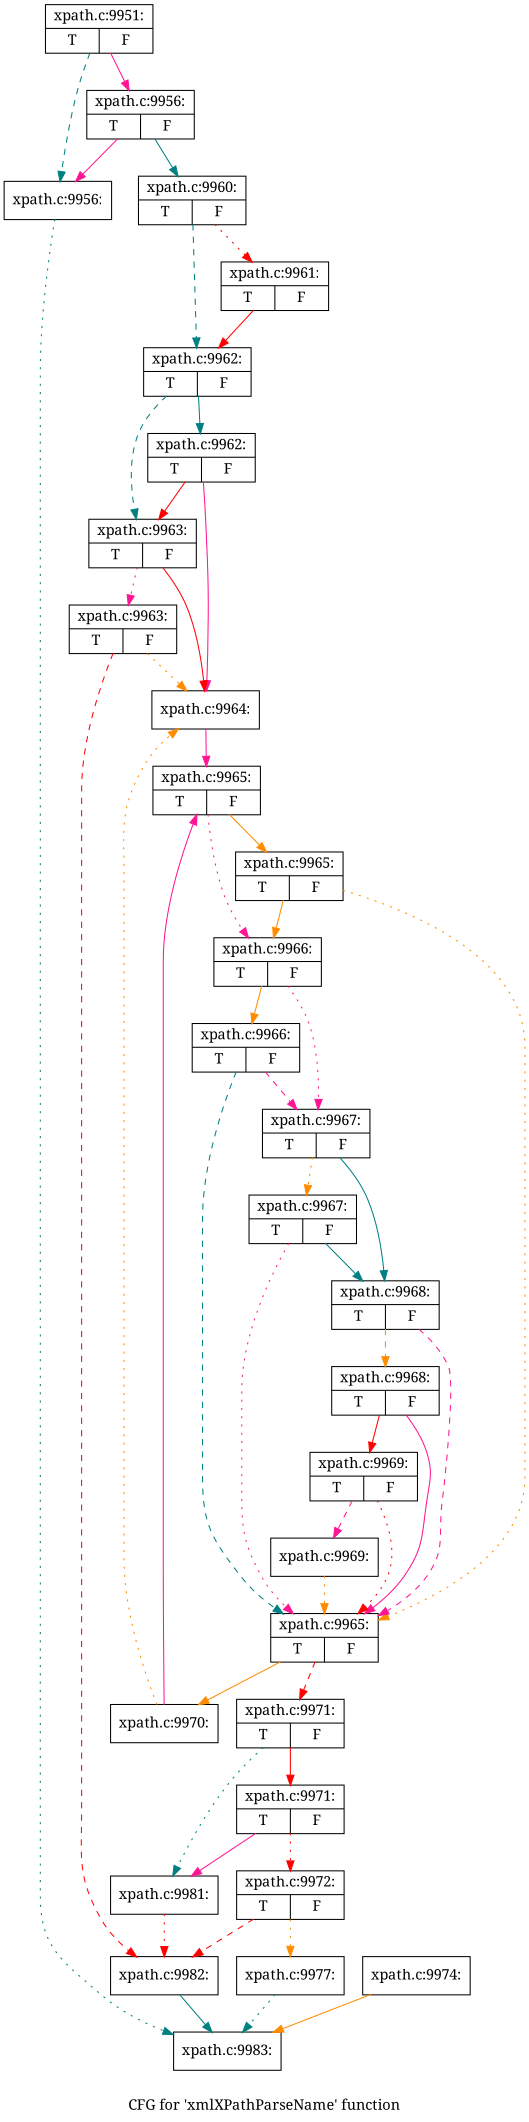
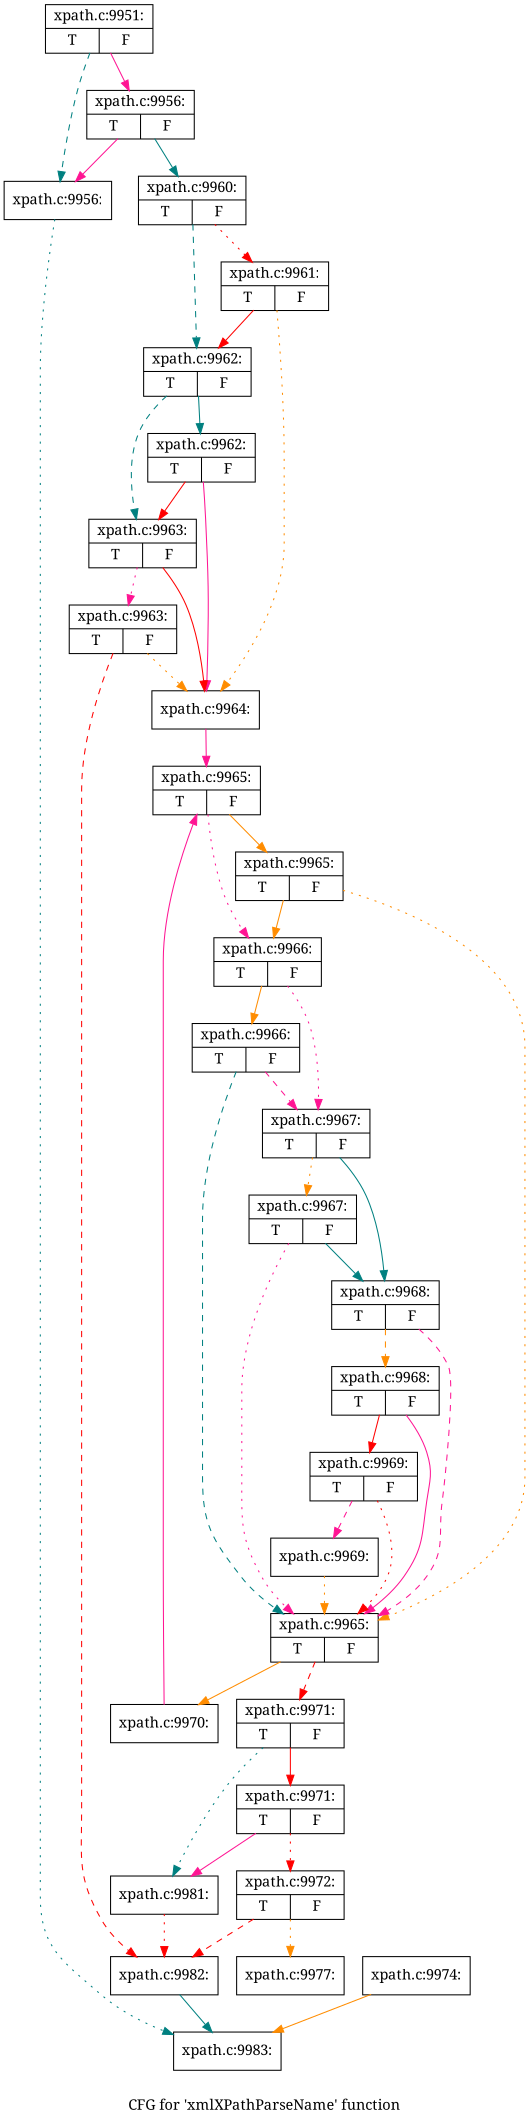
edge "xpath.c:9970:" -> "xpath.c:9964:": now "xpath.c:9961:" -> "xpath.c:9964:"
edge "xpath.c:9977:" -> "xpath.c:9983:": removed
